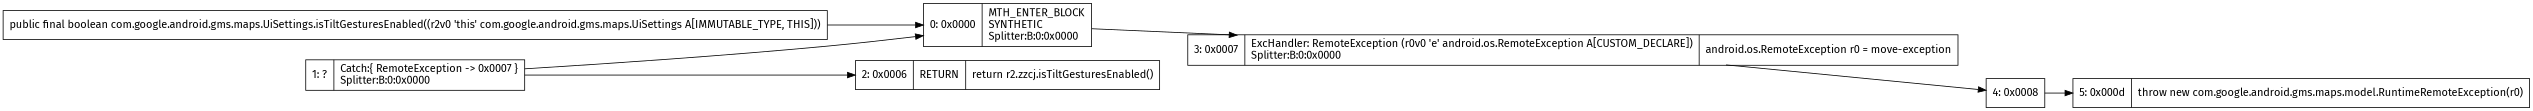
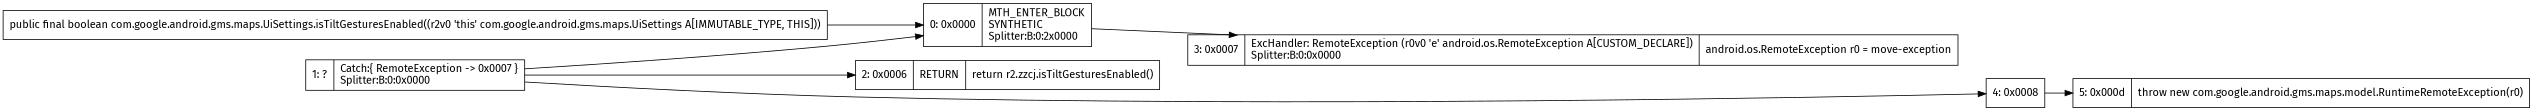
node "0: 0x0000": text "Splitter:B:0:0x0000" -> "Splitter:B:0:2x0000"
edge "3: 0x0007" -> "4: 0x0008": now "1: ?" -> "4: 0x0008"
